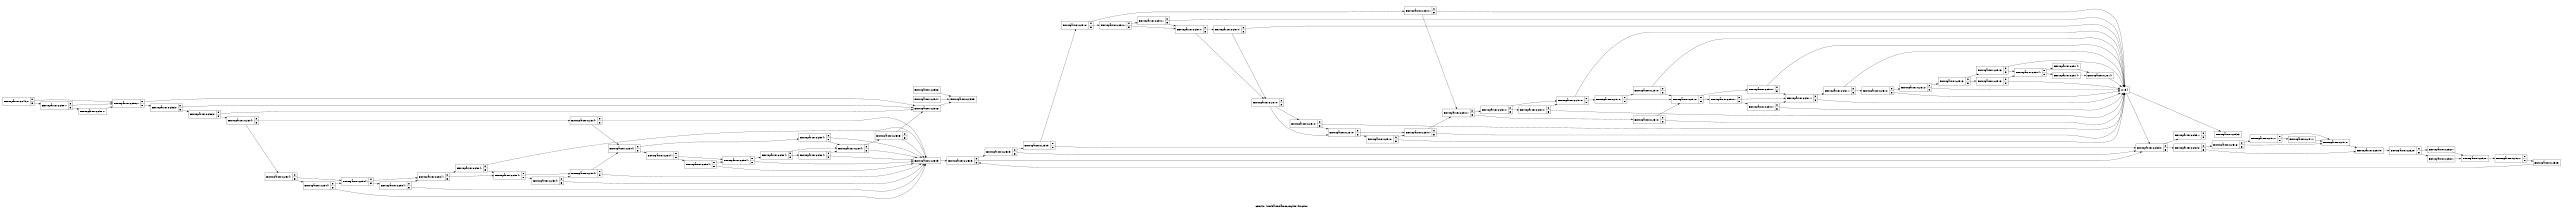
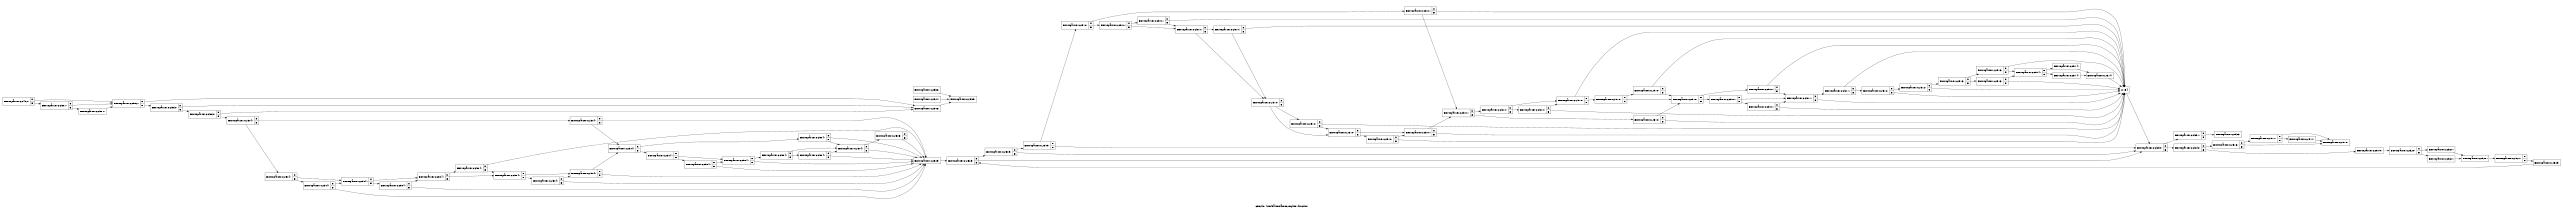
edge "%154" -> "HTMLparser.c:2533:": now "HTMLparser.c:2531:" -> "HTMLparser.c:2533:"
edge "HTMLparser.c:2505:" -> "HTMLparser.c:2506:": removed
edge "HTMLparser.c:2518:" -> "HTMLparser.c:2519:": removed
